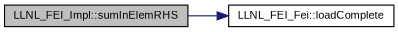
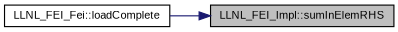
edge "LLNL_FEI_Impl::sumInElemRHS" -> "LLNL_FEI_Fei::loadComplete": reversed
